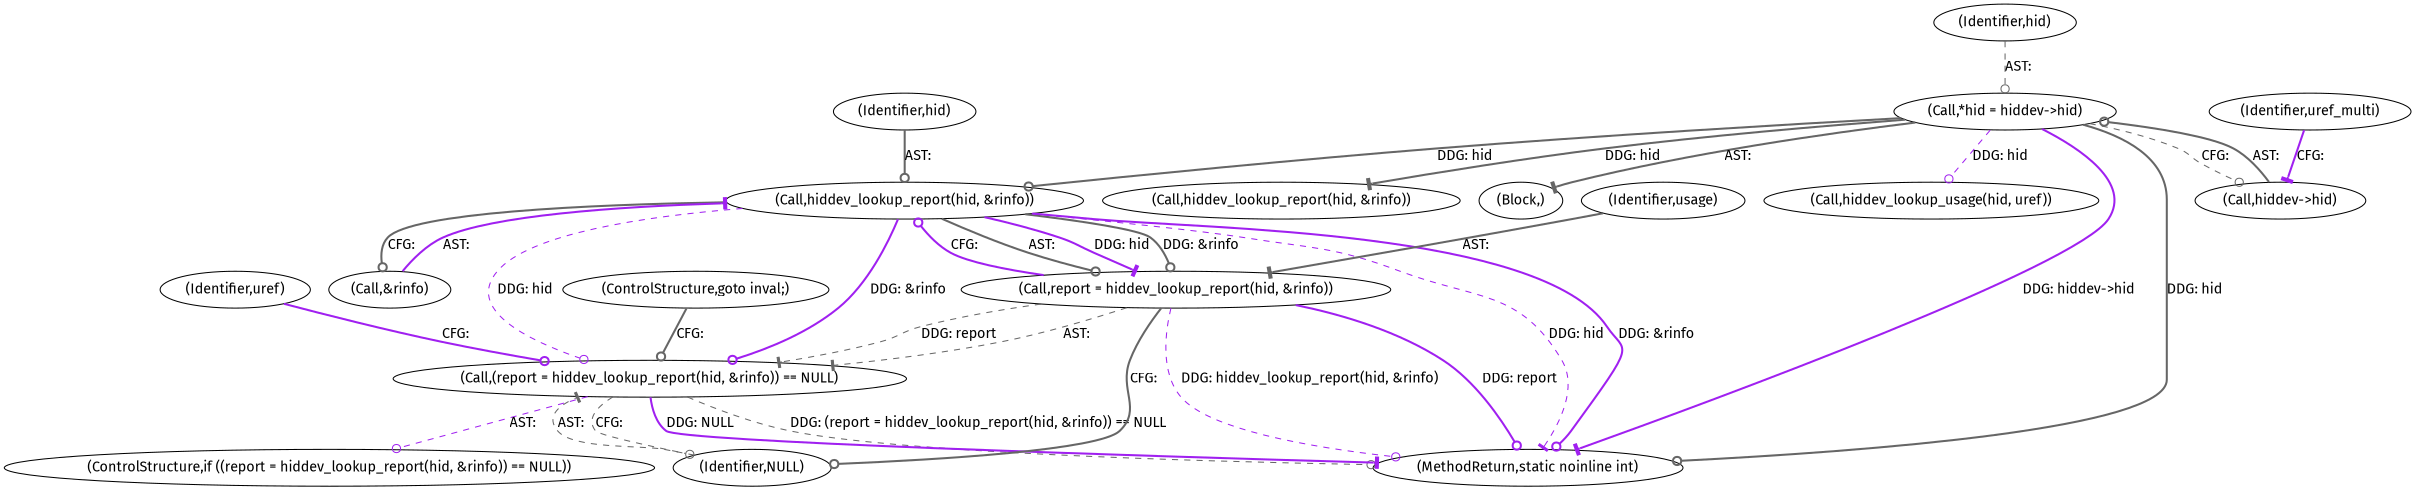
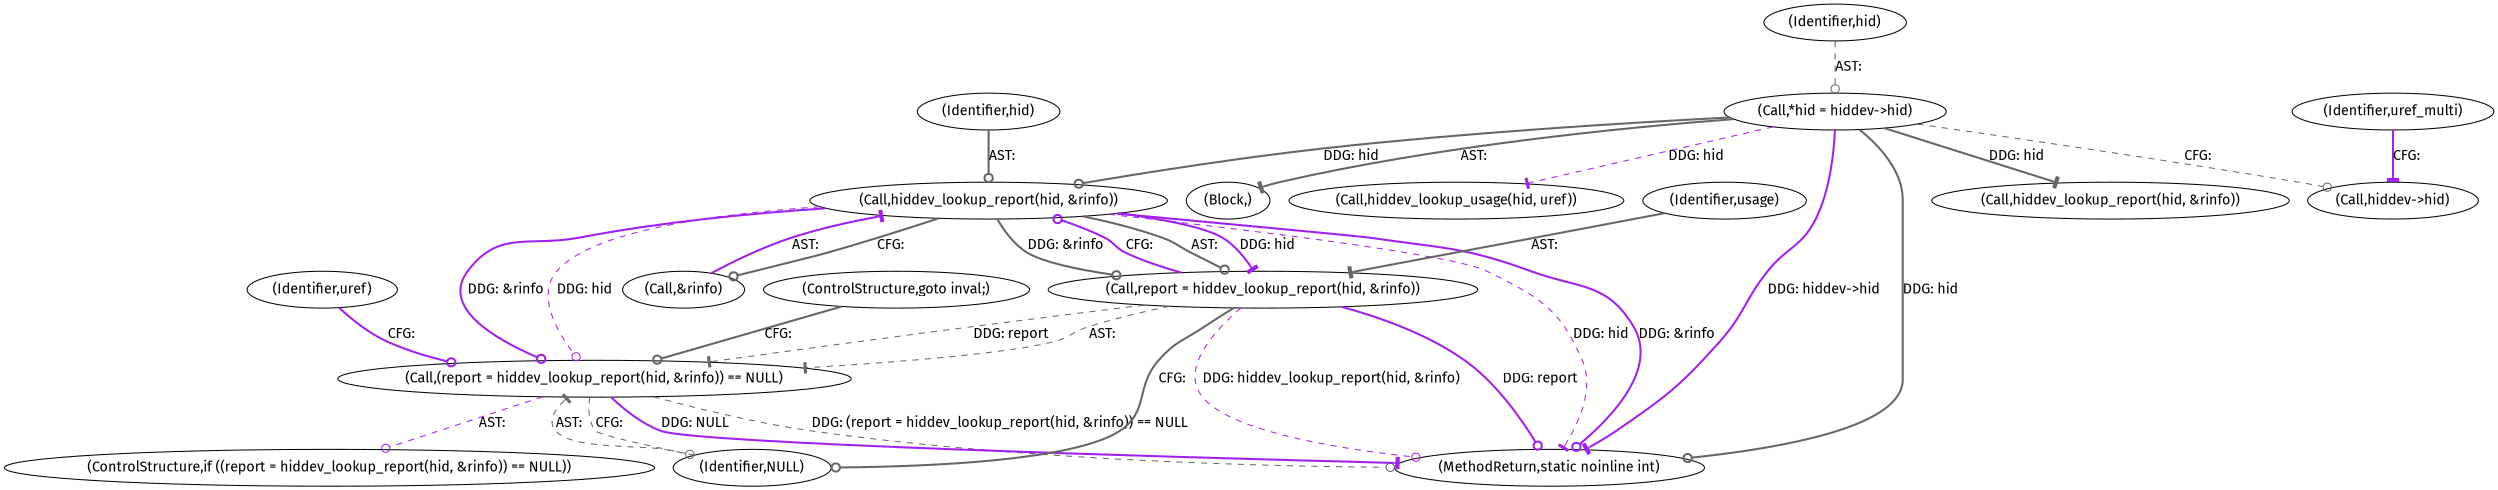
edge "(Call,hiddev->hid)" -> "(Call,*hid = hiddev->hid)": removed, label "AST:"
edge "(Call,*hid = hiddev->hid)" -> "(Call,hiddev_lookup_usage(hid, uref))": arrowhead odot -> tee
